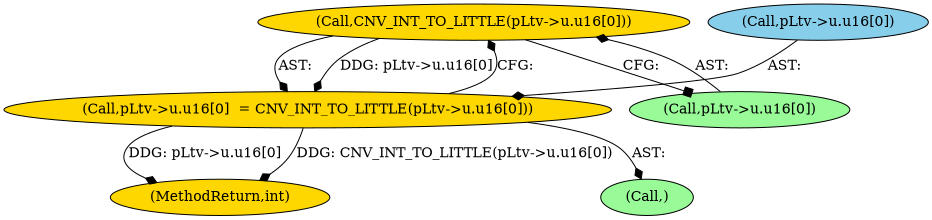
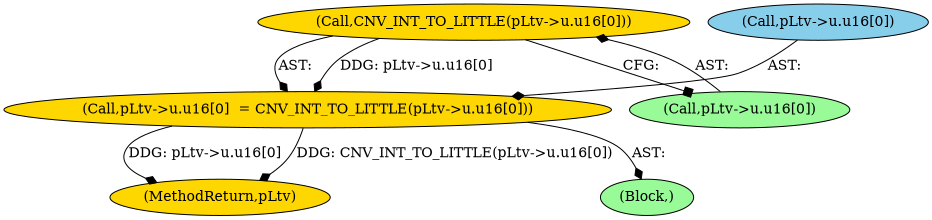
edge "(Call,pLtv->u.u16[0]  = CNV_INT_TO_LITTLE(pLtv->u.u16[0]))" -> "(Call,CNV_INT_TO_LITTLE(pLtv->u.u16[0]))": removed, label "CFG:"
node "(MethodReturn,int)": label "(MethodReturn,int)" -> "(MethodReturn,pLtv)"
node "(Call,)": label "(Call,)" -> "(Block,)"
